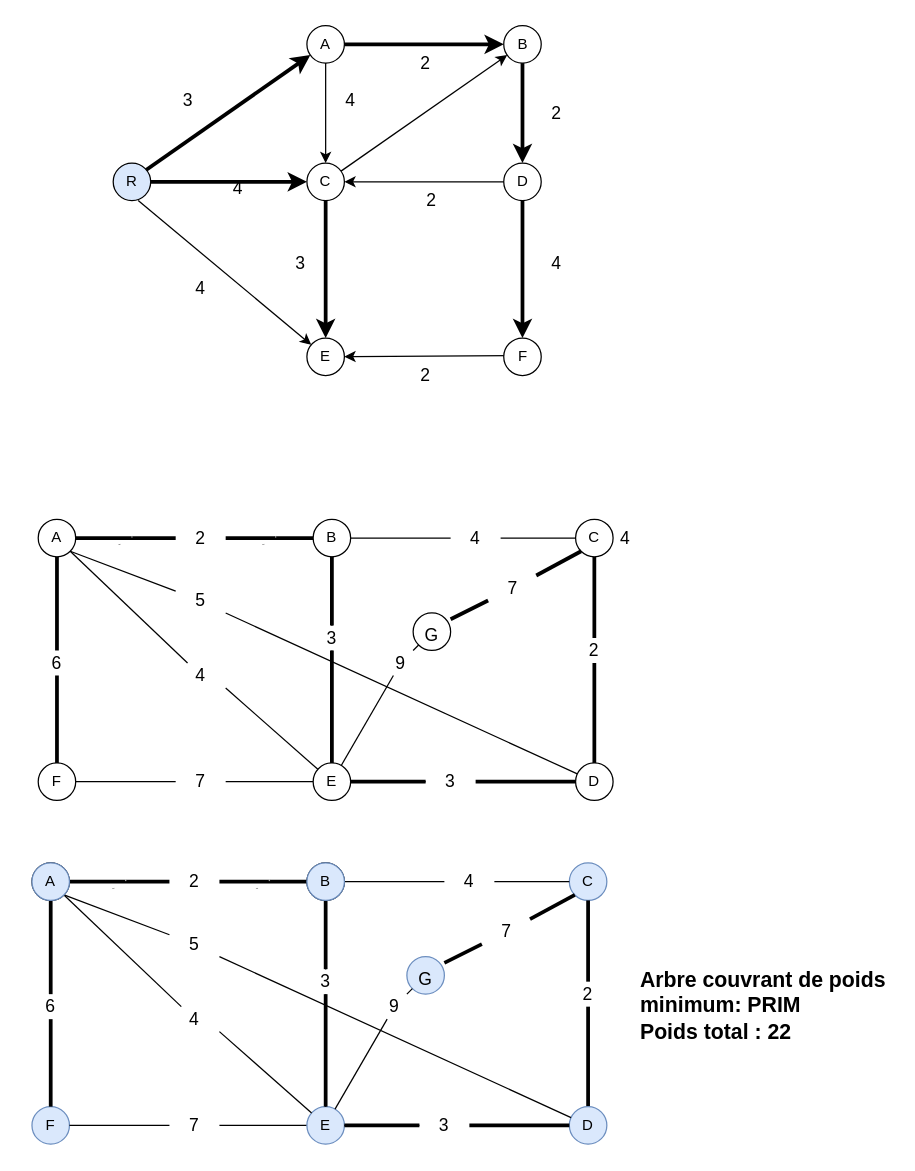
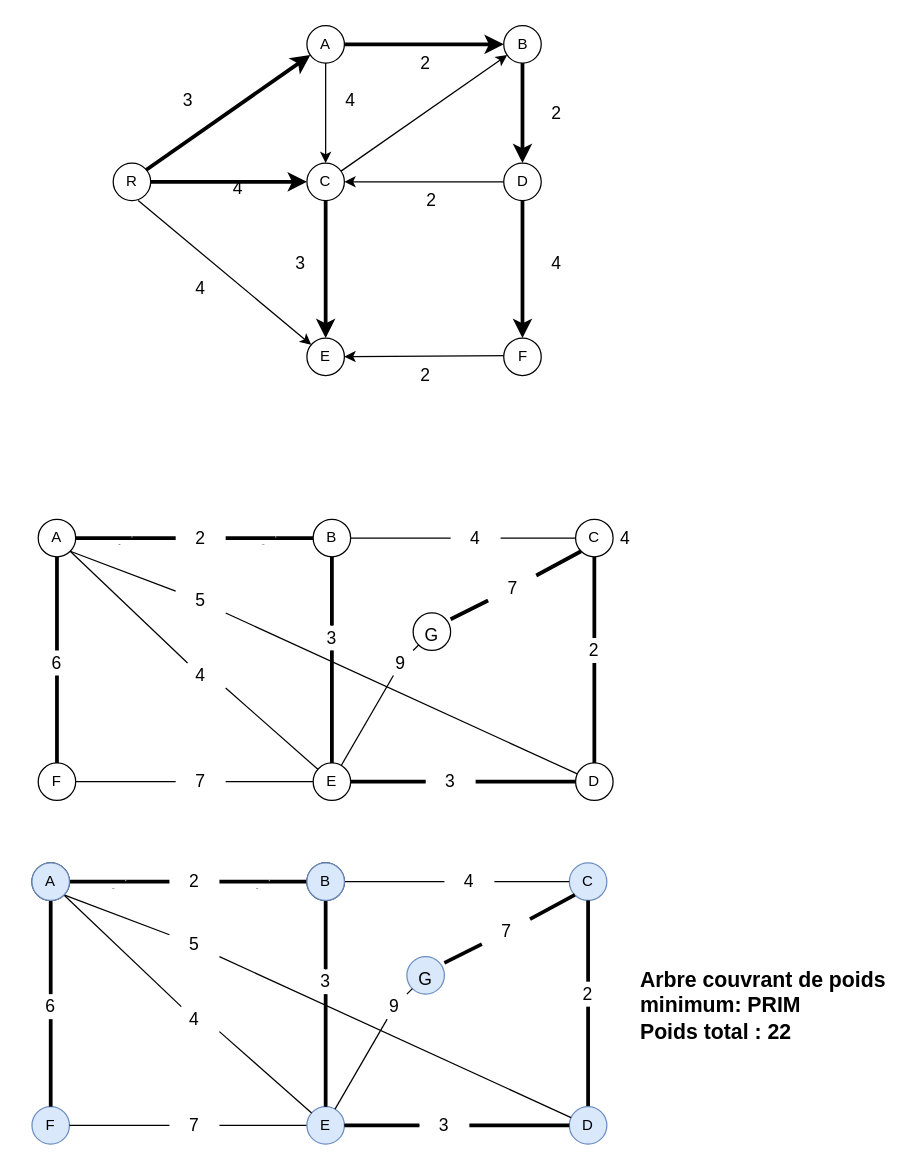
node "R": fillcolor #dae8fc -> #ffffff
